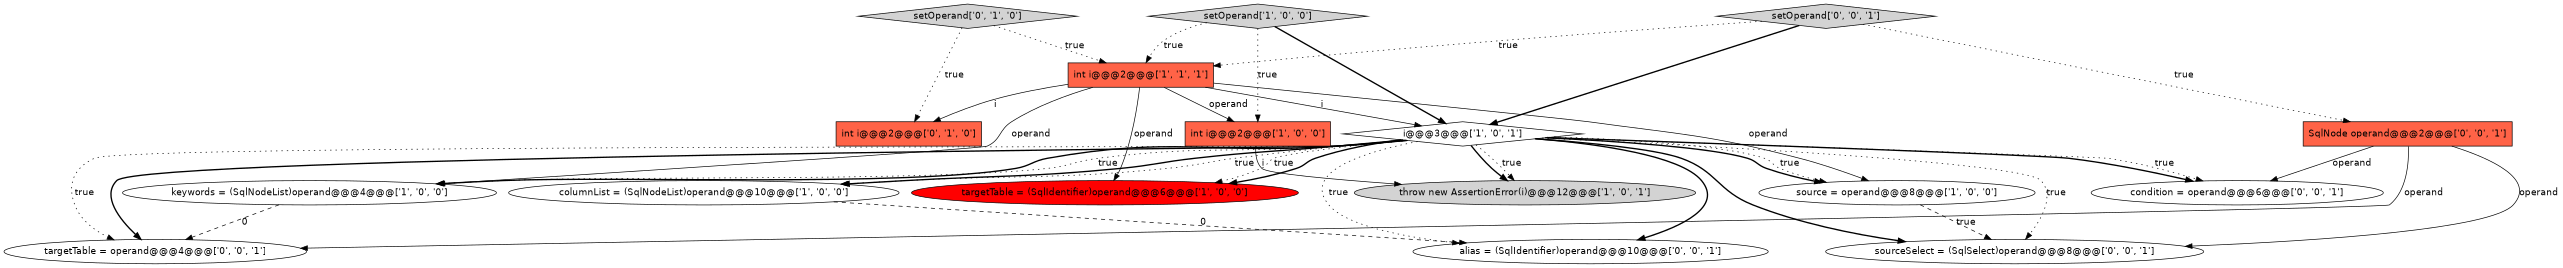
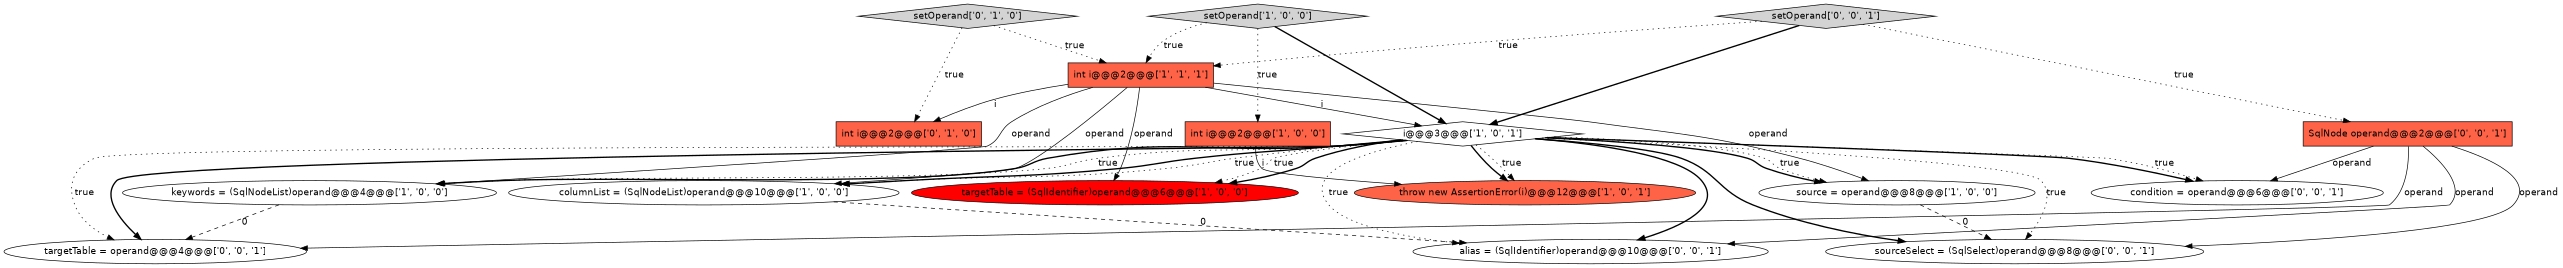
edge "int i@@@2@@@['1', '1', '1']" -> "int i@@@2@@@['1', '0', '0']": now "int i@@@2@@@['1', '1', '1']" -> "columnList = (SqlNodeList)operand@@@10@@@['1', '0', '0']"
node "throw new AssertionError(i)@@@12@@@['1', '0', '1']": fillcolor lightgray -> tomato
edge "source = operand@@@8@@@['1', '0', '0']" -> "sourceSelect = (SqlSelect)operand@@@8@@@['0', '0', '1']": label "true" -> "0"
edge "SqlNode operand@@@2@@@['0', '0', '1']" -> "alias = (SqlIdentifier)operand@@@10@@@['0', '0', '1']": added, label "operand"
